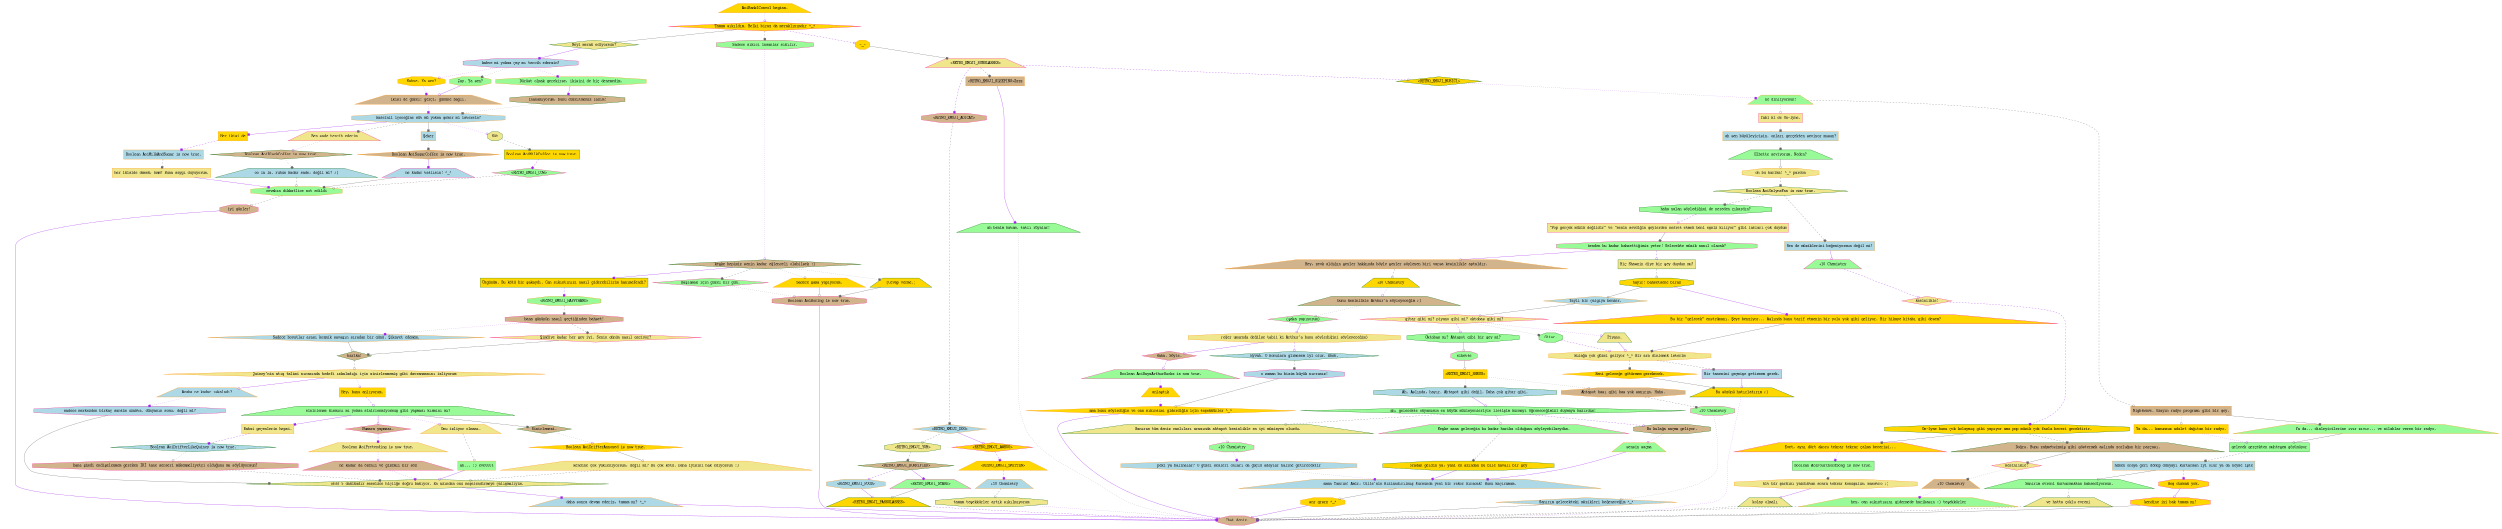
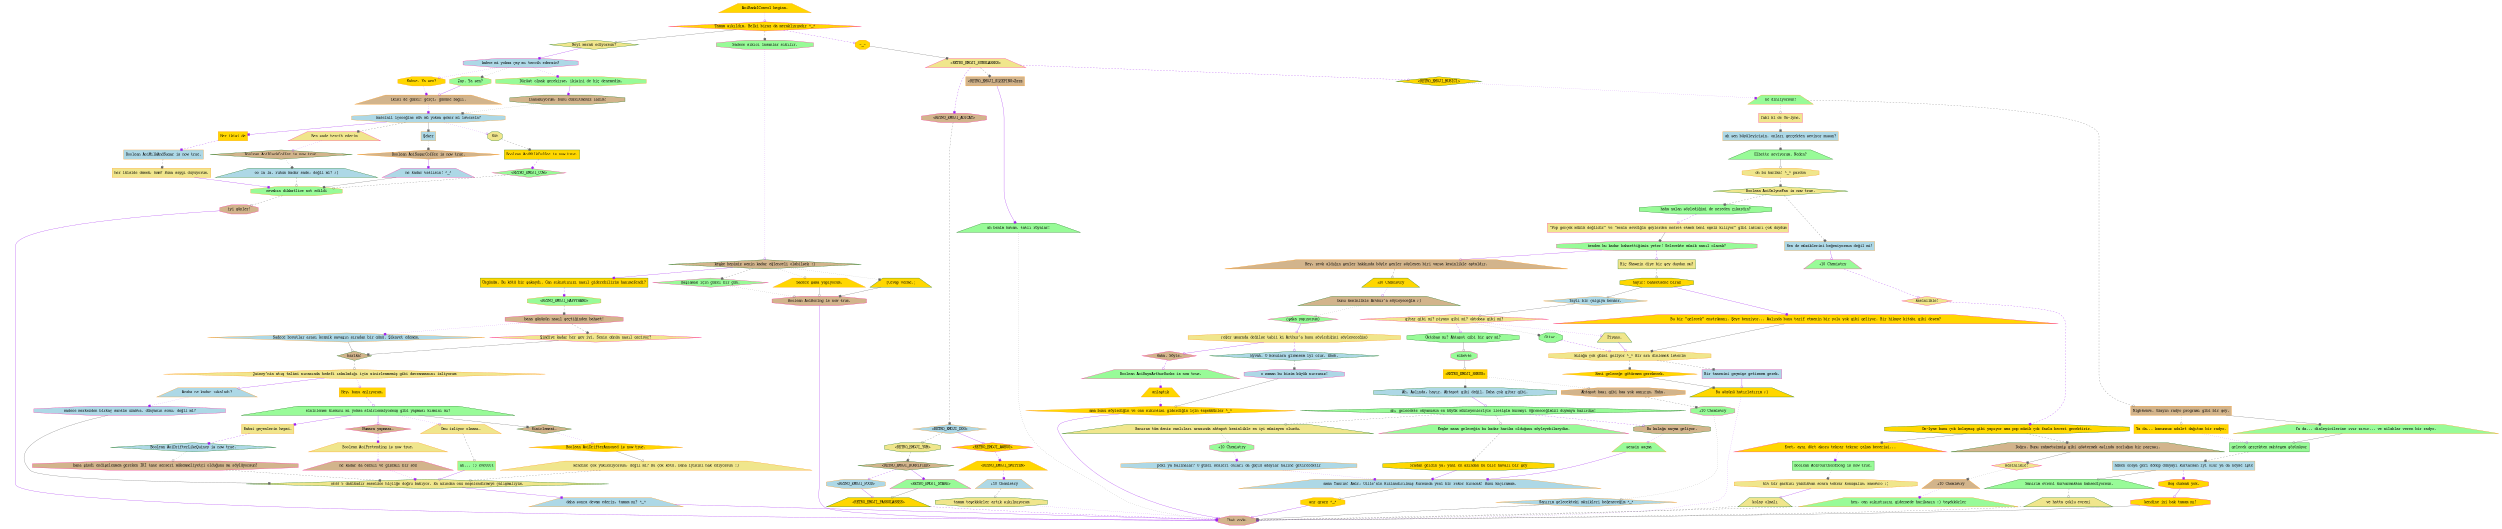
node "Chat deniz.": label "Chat deniz." -> "Chat ends."
